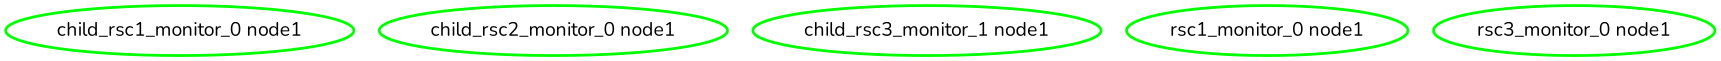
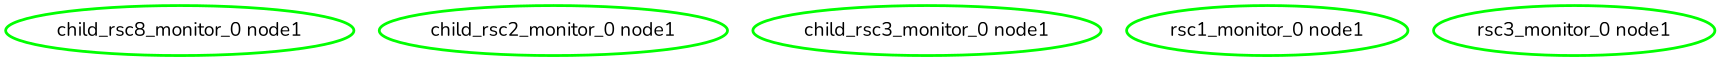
node "child_rsc1_monitor_0 node1": label "child_rsc1_monitor_0 node1" -> "child_rsc8_monitor_0 node1"
node "child_rsc3_monitor_1 node1": label "child_rsc3_monitor_1 node1" -> "child_rsc3_monitor_0 node1"
